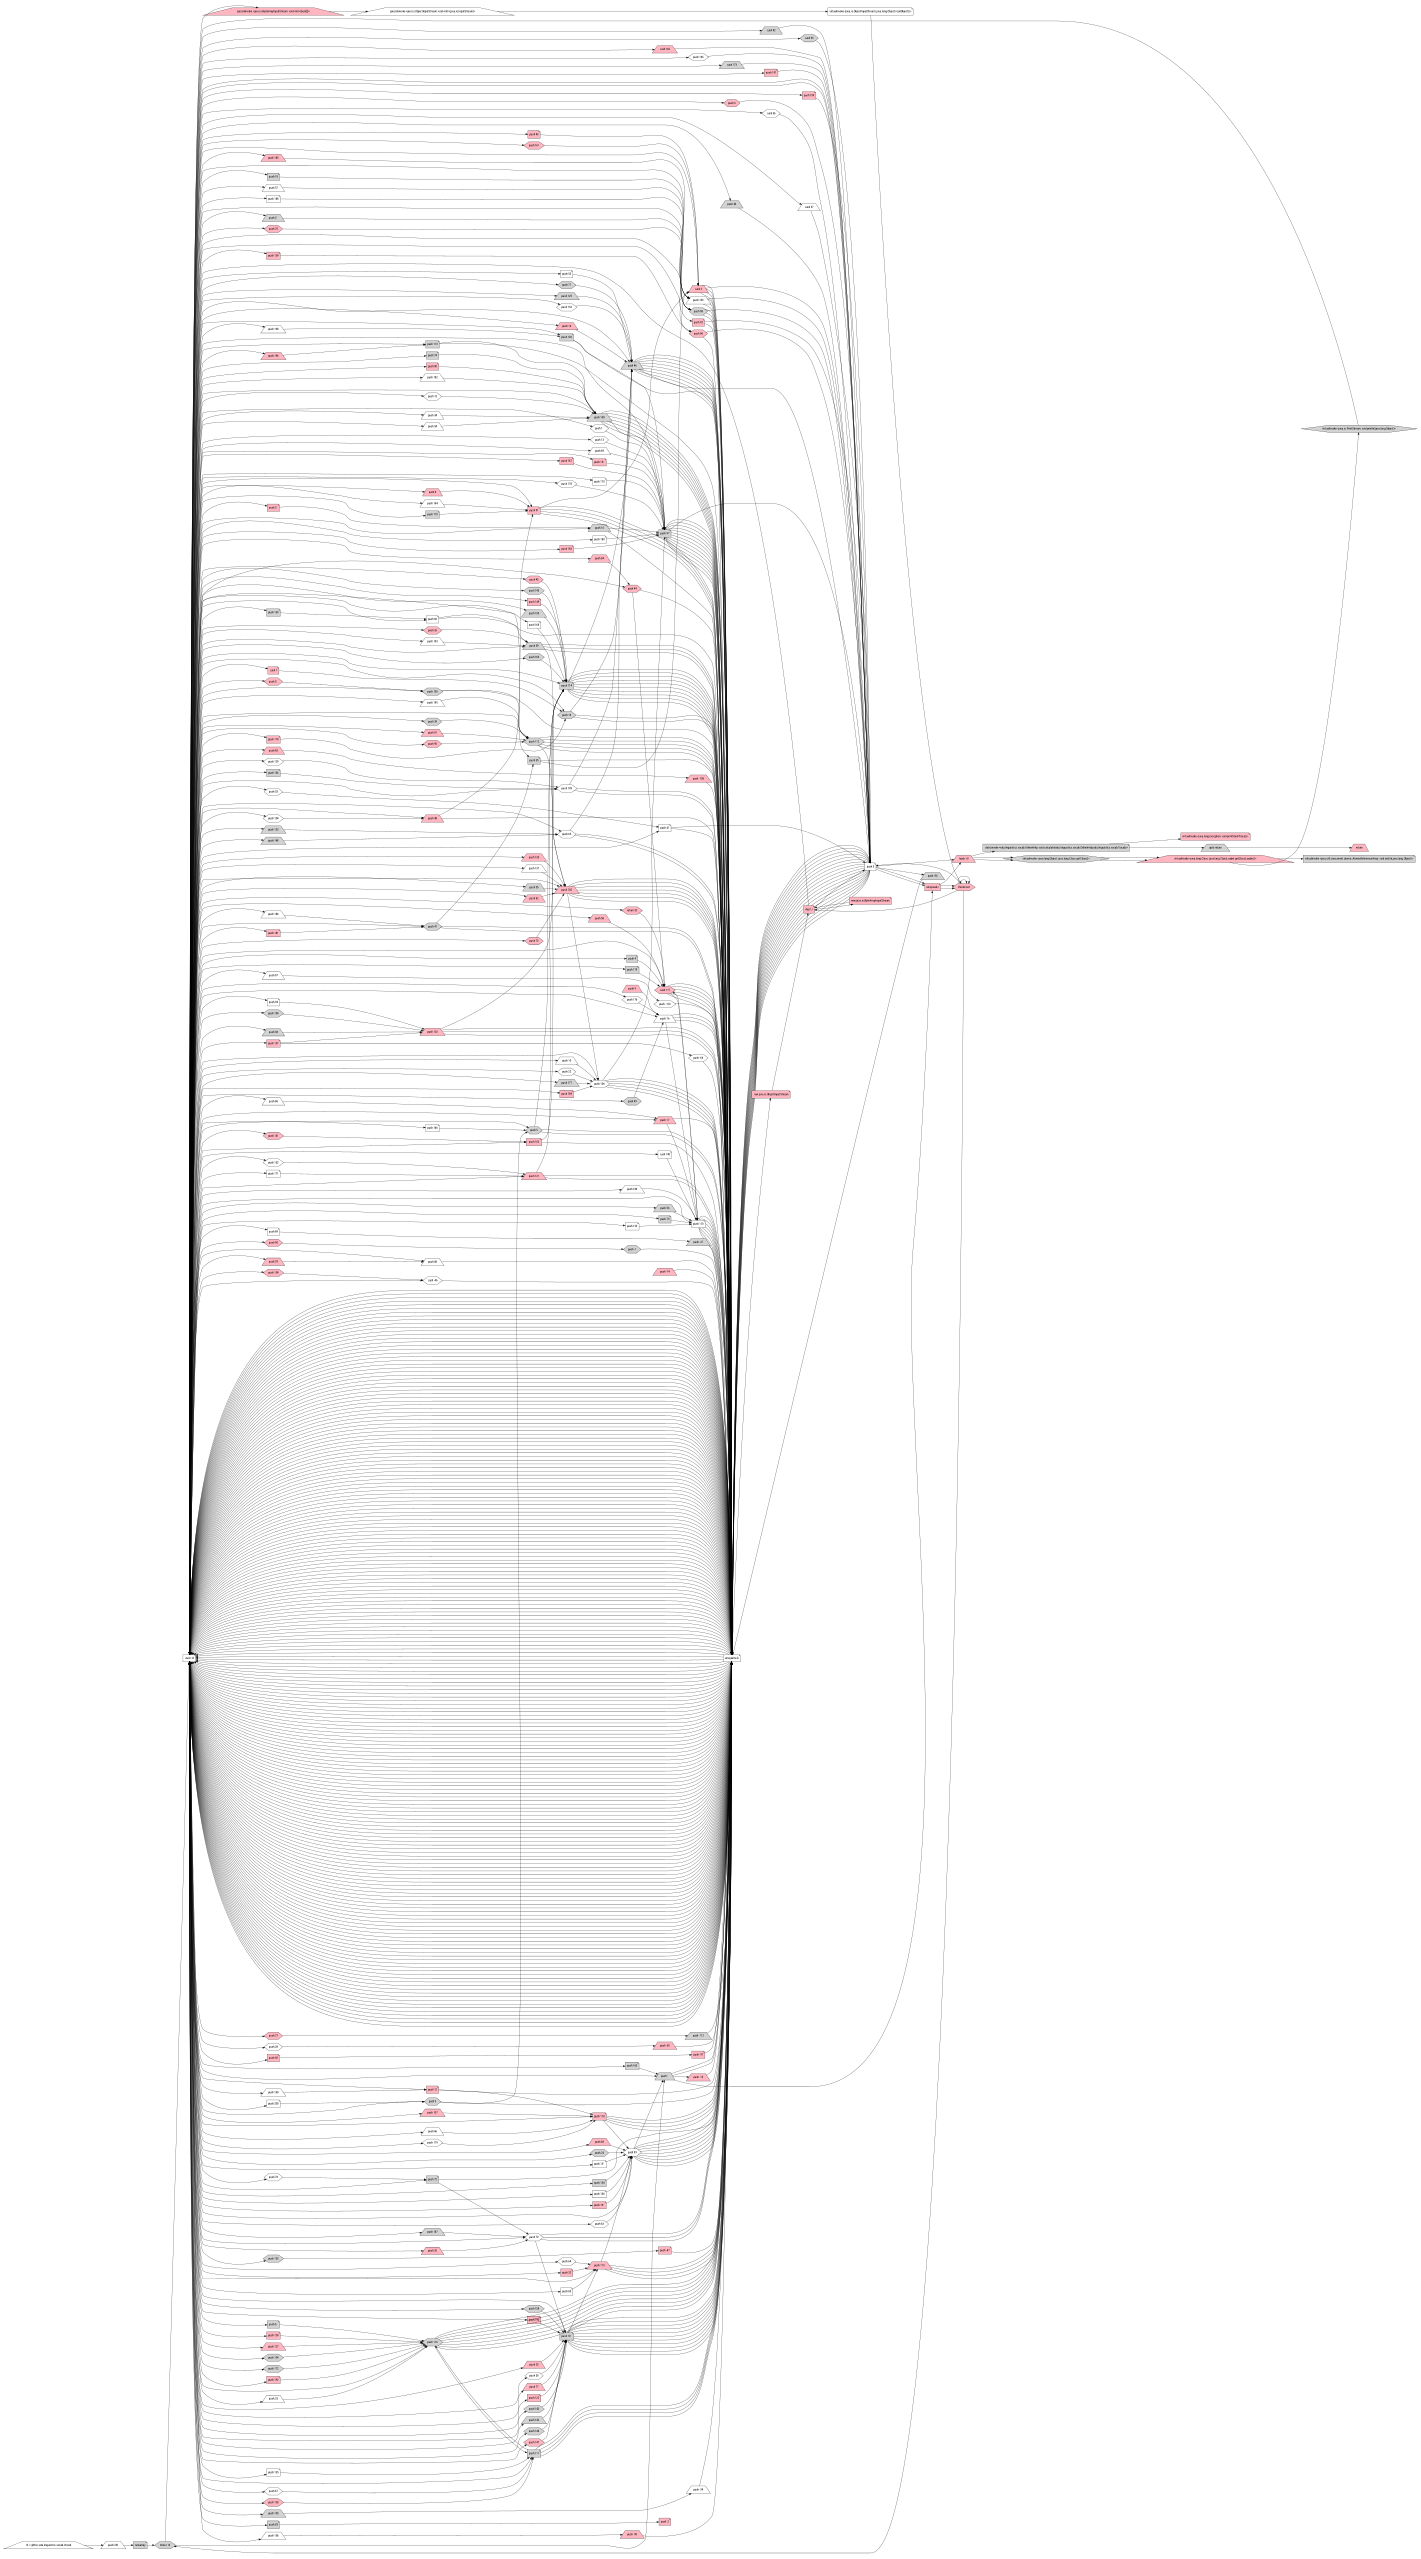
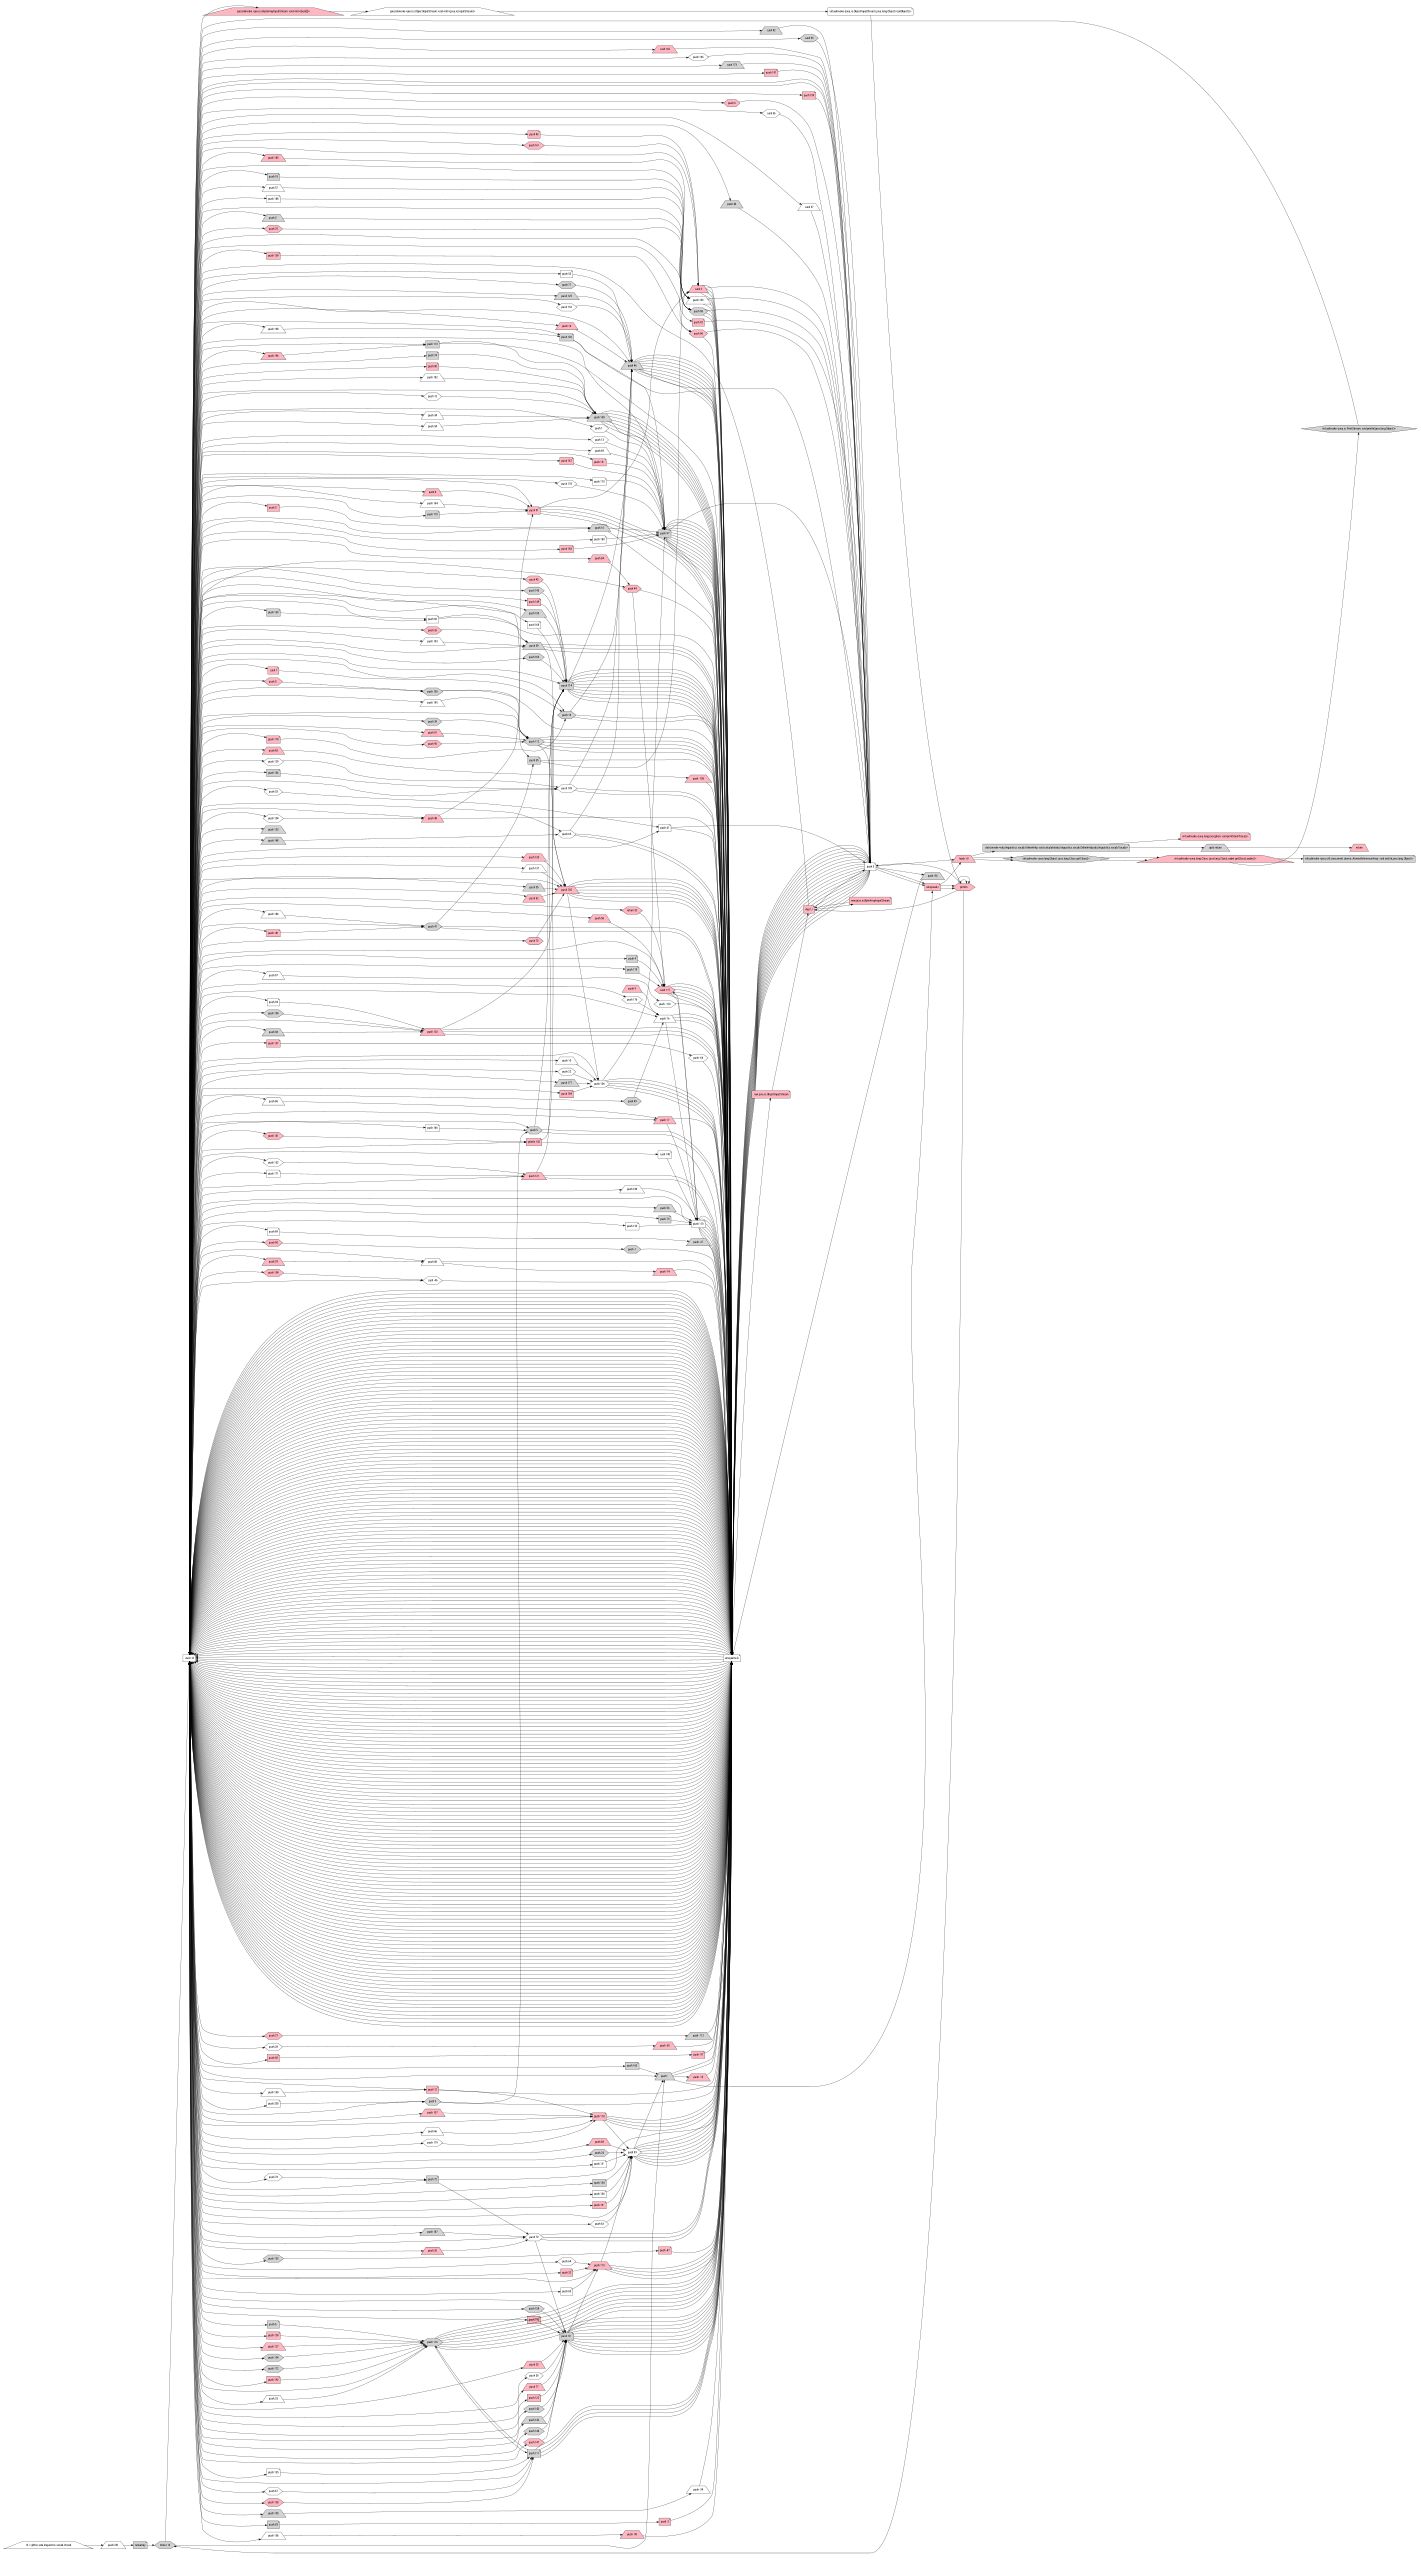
edge "push 133" -> "push 65": removed
node "checkcast": label "checkcast" -> "println"
edge "push 92" -> "arraywrite.b": now "push -2" -> "arraywrite.b"
edge "push 157" -> "push 120": now "load.r r3" -> "push 120"
node "push 102": label "push 102" -> "println 102"
edge "push 88" -> "push -74": added
